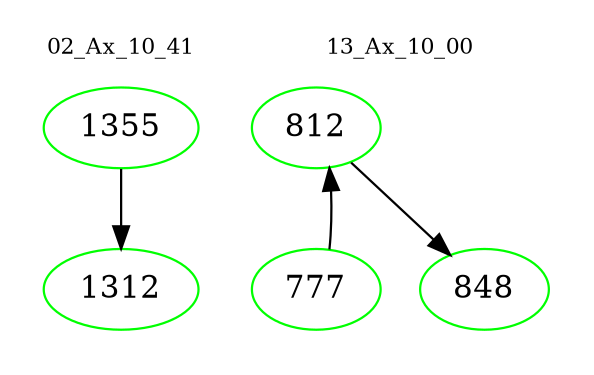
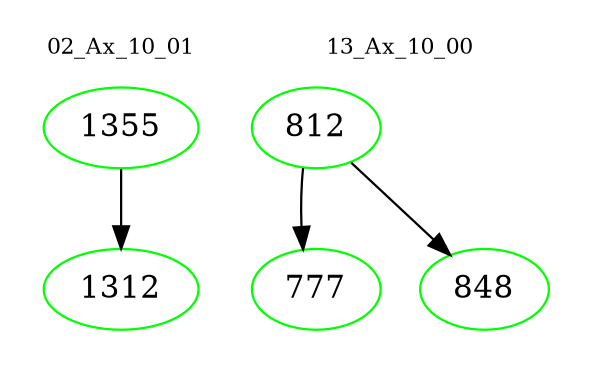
cluster "02_Ax_10_41": label "02_Ax_10_41" -> "02_Ax_10_01"
edge "777" -> "812": reversed
